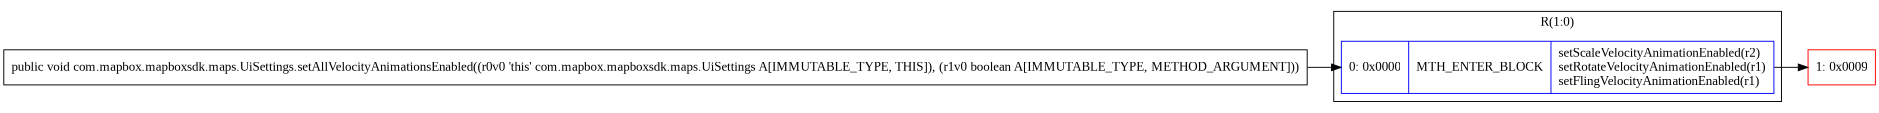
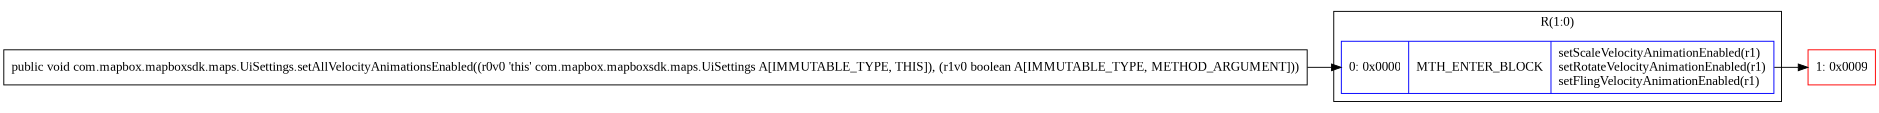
node "0: 0x0000": text "setScaleVelocityAnimationEnabled(r2)" -> "setScaleVelocityAnimationEnabled(r1)"
